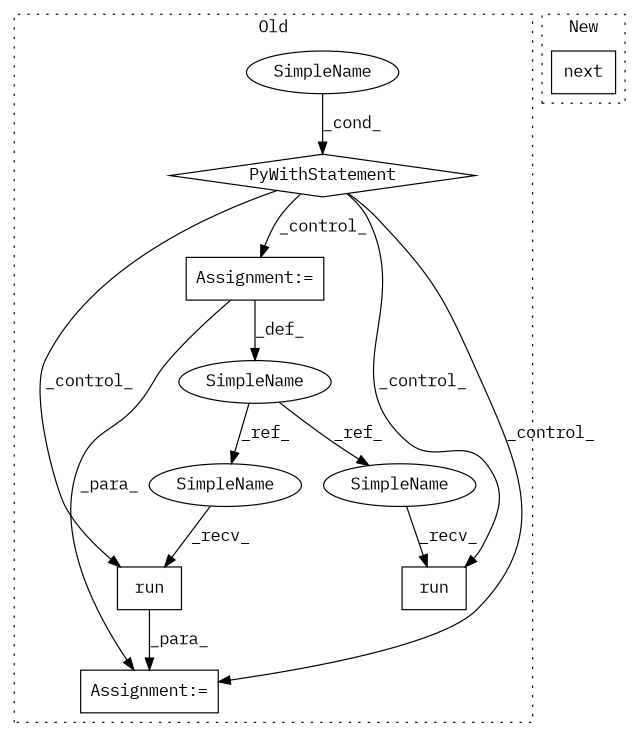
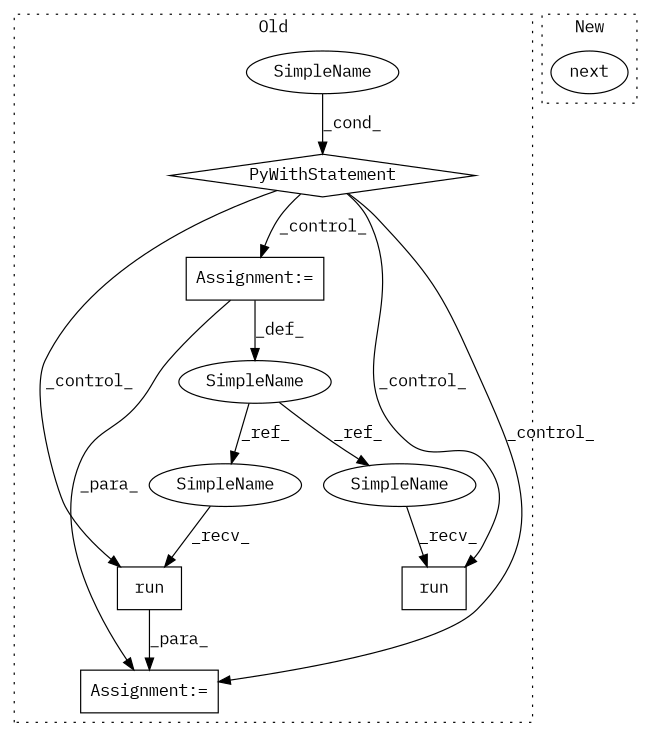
node "next": shape box -> ellipse
